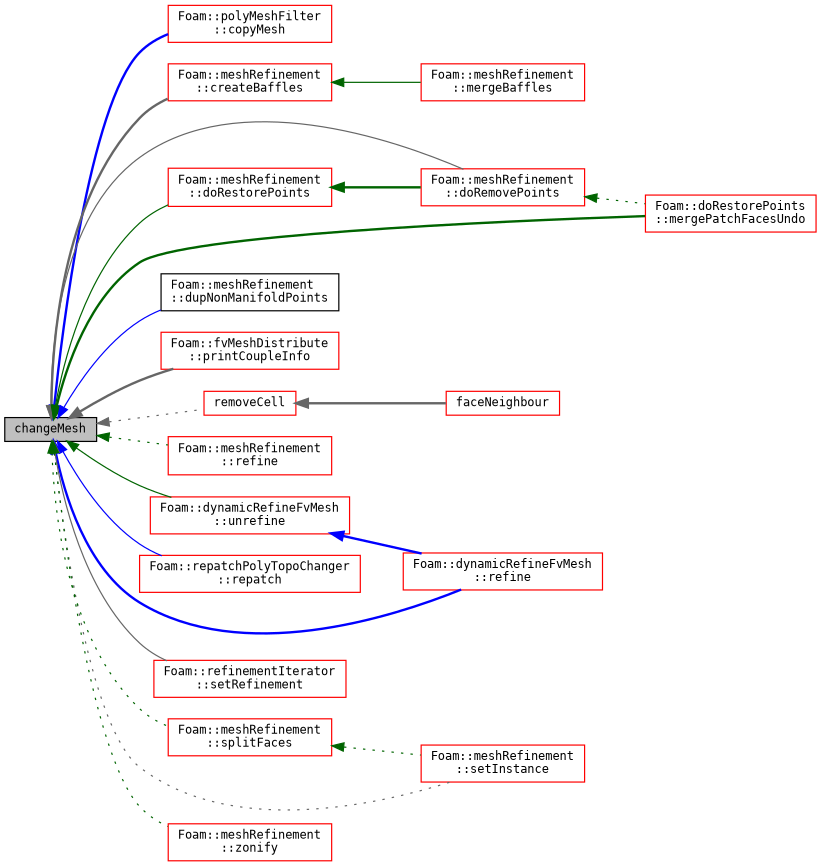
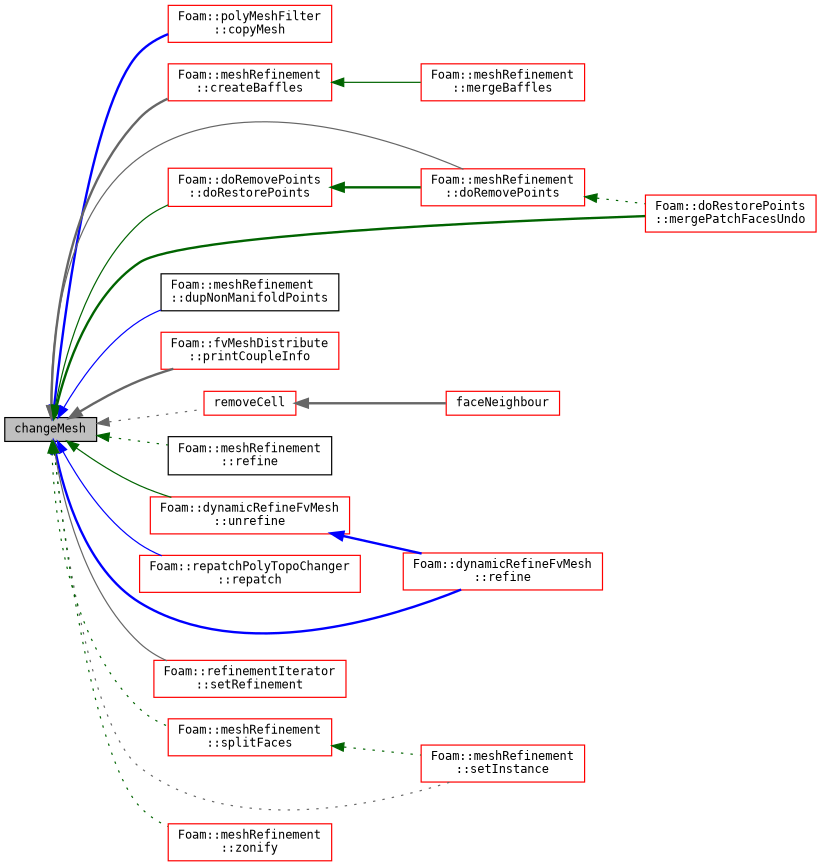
node "Foam::meshRefinement ::doRestorePoints": label "Foam::meshRefinement ::doRestorePoints" -> "Foam::doRemovePoints ::doRestorePoints"
node "Foam::meshRefinement ::refine": color red -> black
